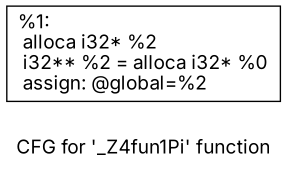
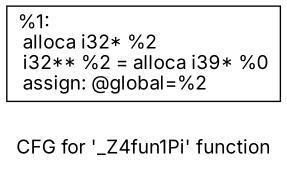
node "%1:": text "i32** %2 = alloca i32* %0" -> "i32** %2 = alloca i39* %0"
